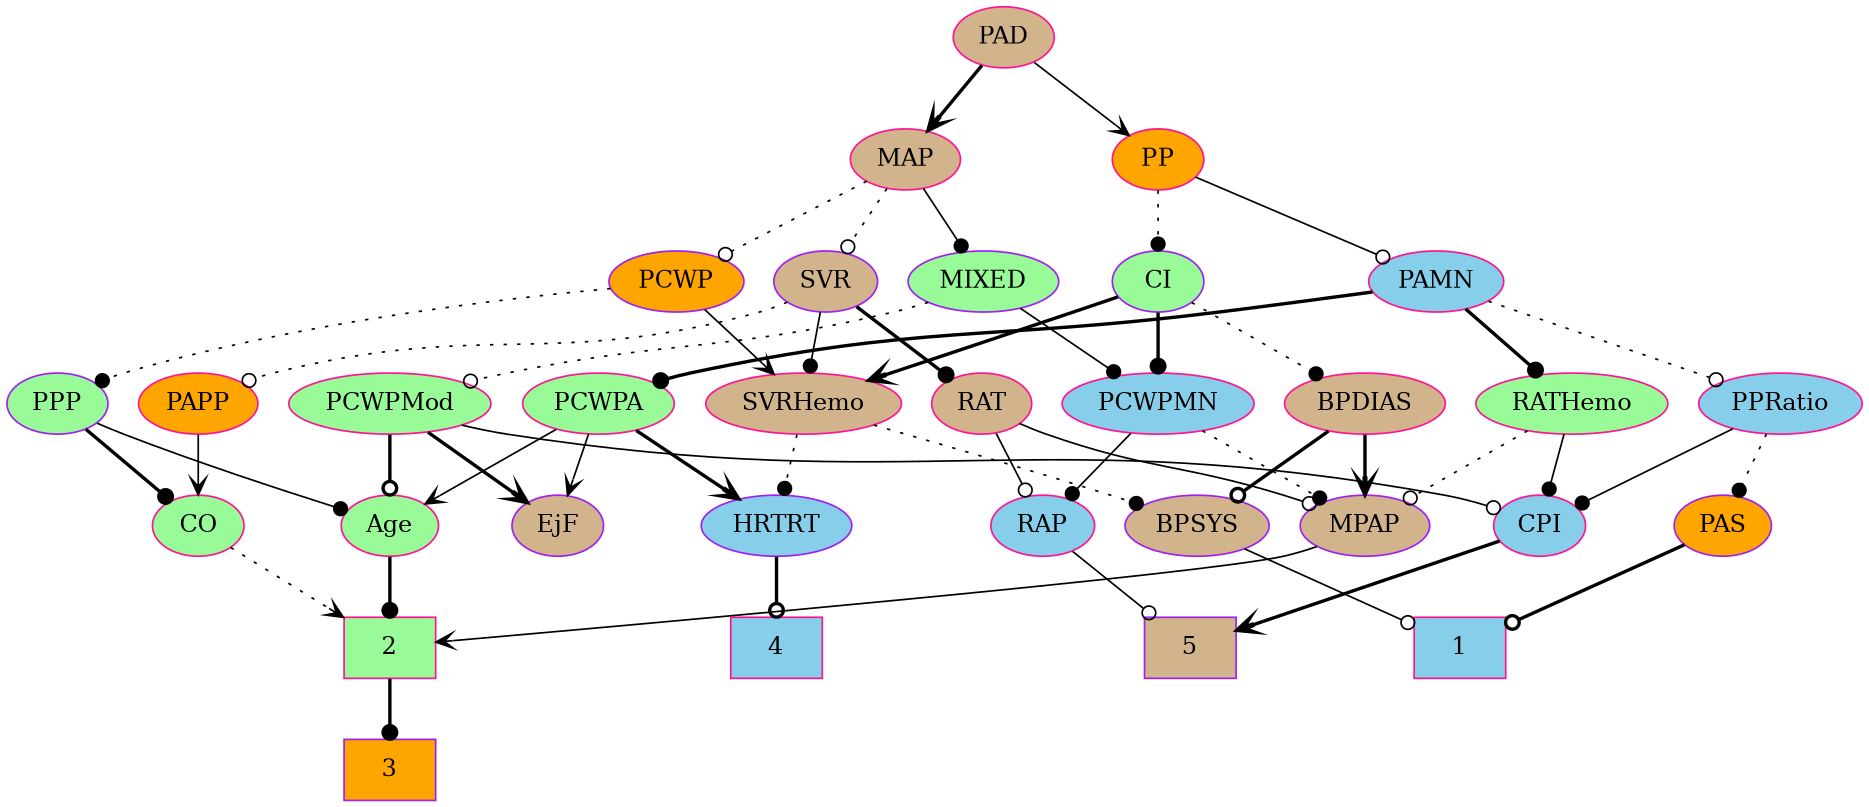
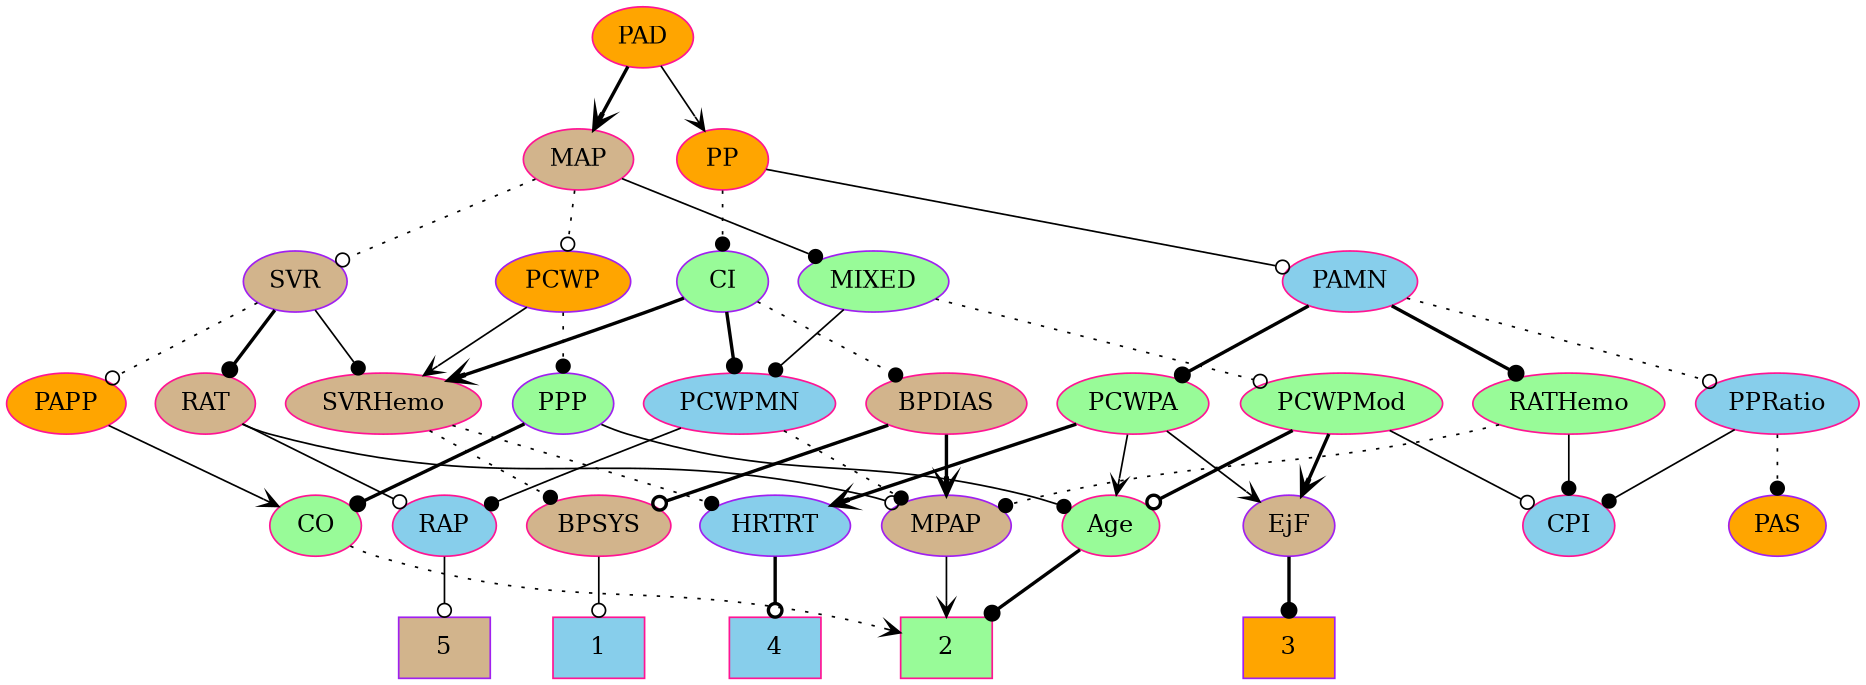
node "PAD": fillcolor tan -> orange
edge "RATHemo" -> "MPAP": arrowhead odot -> dot
node "BPSYS": color purple -> deeppink
edge "PAS" -> "1": removed
edge "CPI" -> "5": removed
edge "2" -> "3": now "EjF" -> "3"
